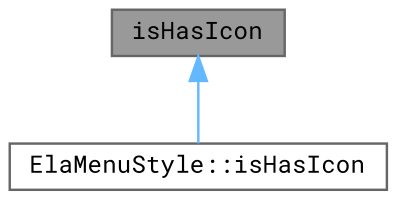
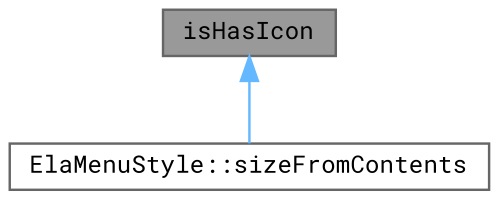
node "ElaMenuStyle::isHasIcon": label "ElaMenuStyle::isHasIcon" -> "ElaMenuStyle::sizeFromContents"
